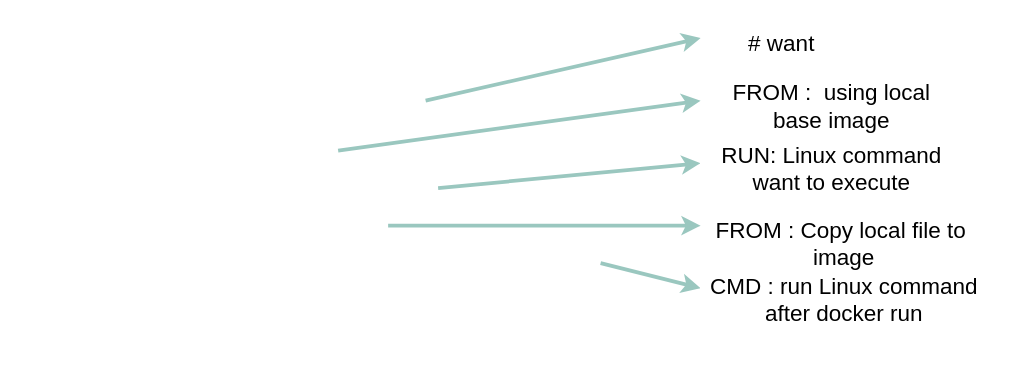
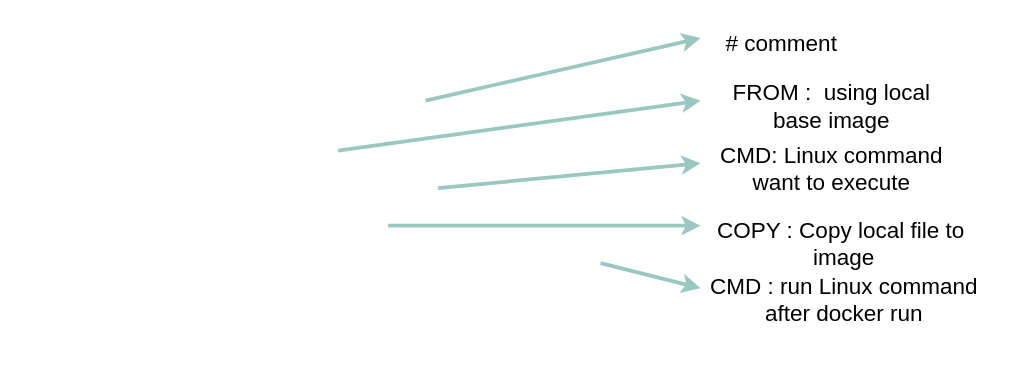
node "# want": label "# want" -> "# comment"
node "RUN: Linux command want to execute": label "RUN: Linux command want to execute" -> "CMD: Linux command want to execute"
node "FROM : Copy local file to image": label "FROM : Copy local file to image" -> "COPY : Copy local file to image"
